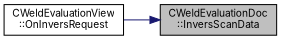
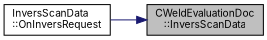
node "CWeldEvaluationView ::OnInversRequest": label "CWeldEvaluationView ::OnInversRequest" -> "InversScanData ::OnInversRequest"
